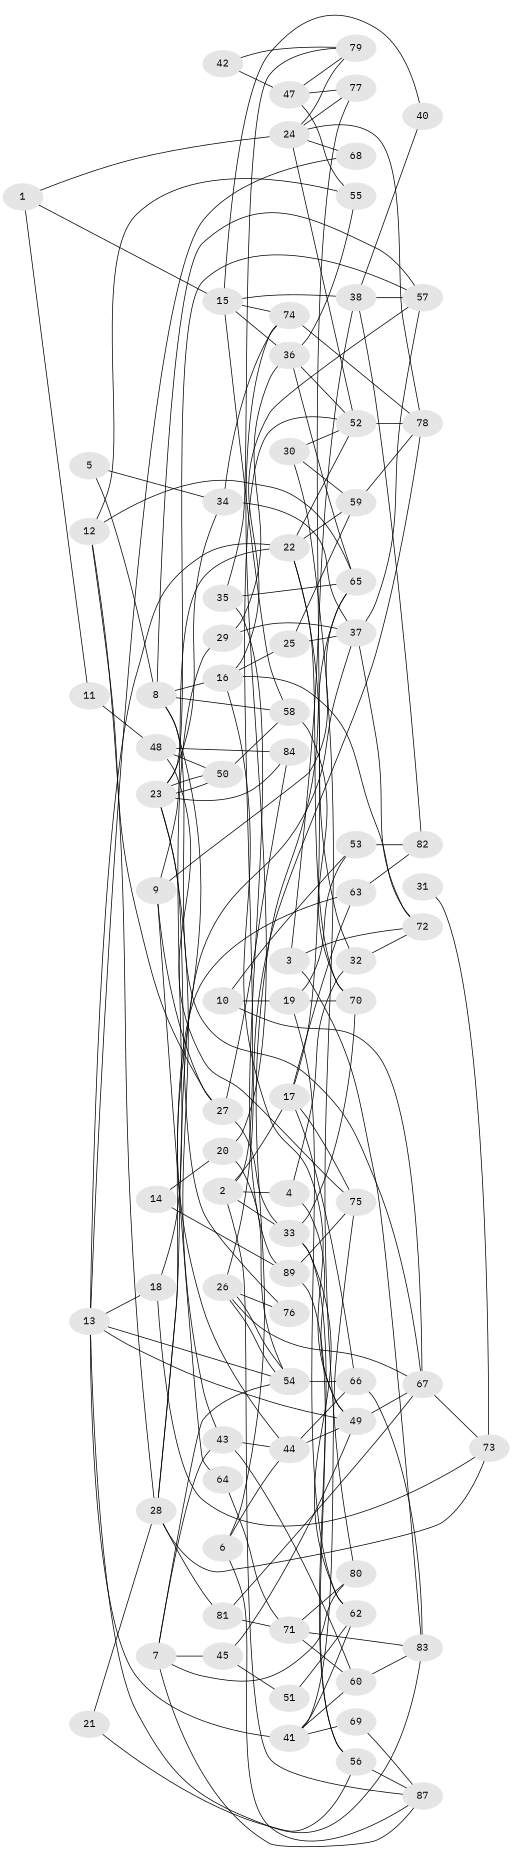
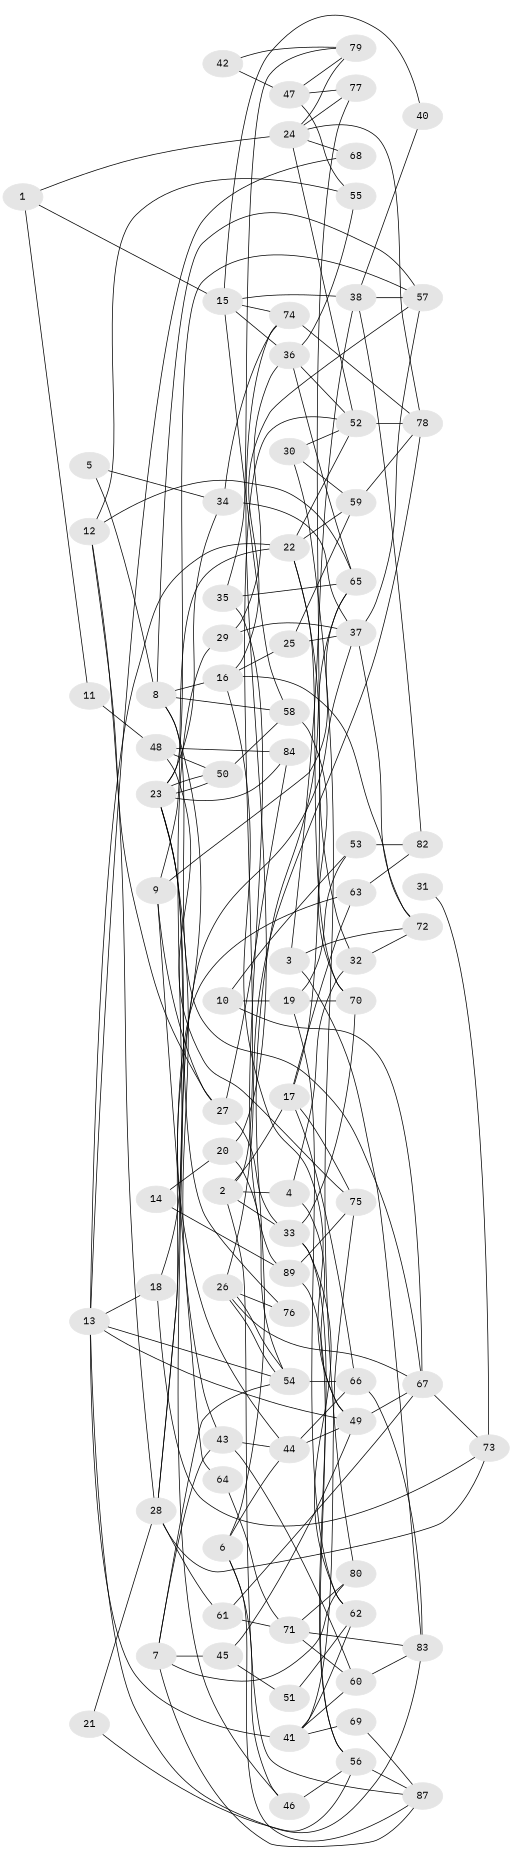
node "81": label "81" -> "61"
node "46": added
